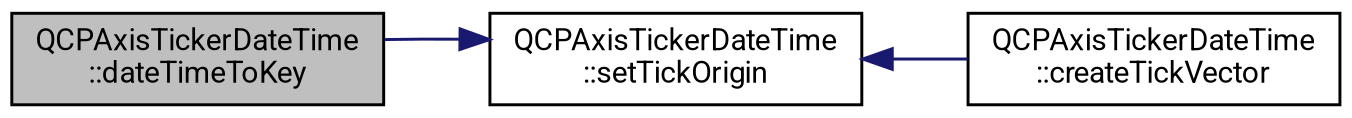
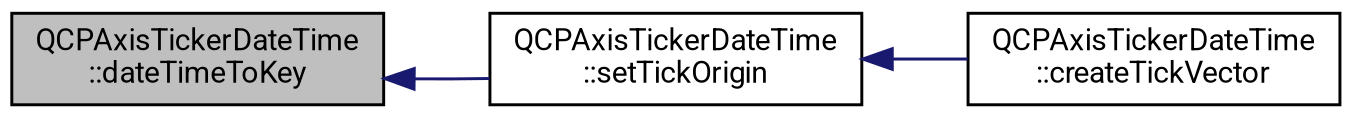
edge "QCPAxisTickerDateTime ::dateTimeToKey" -> "QCPAxisTickerDateTime ::setTickOrigin": reversed
